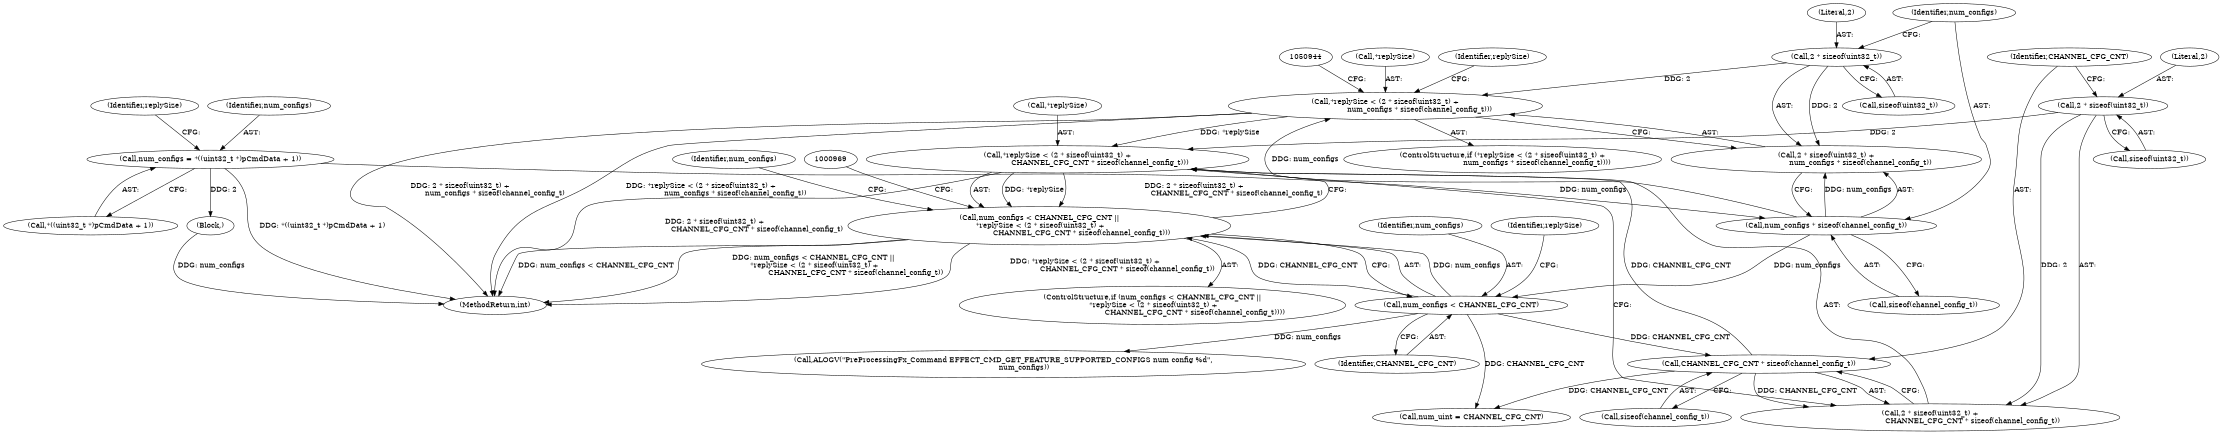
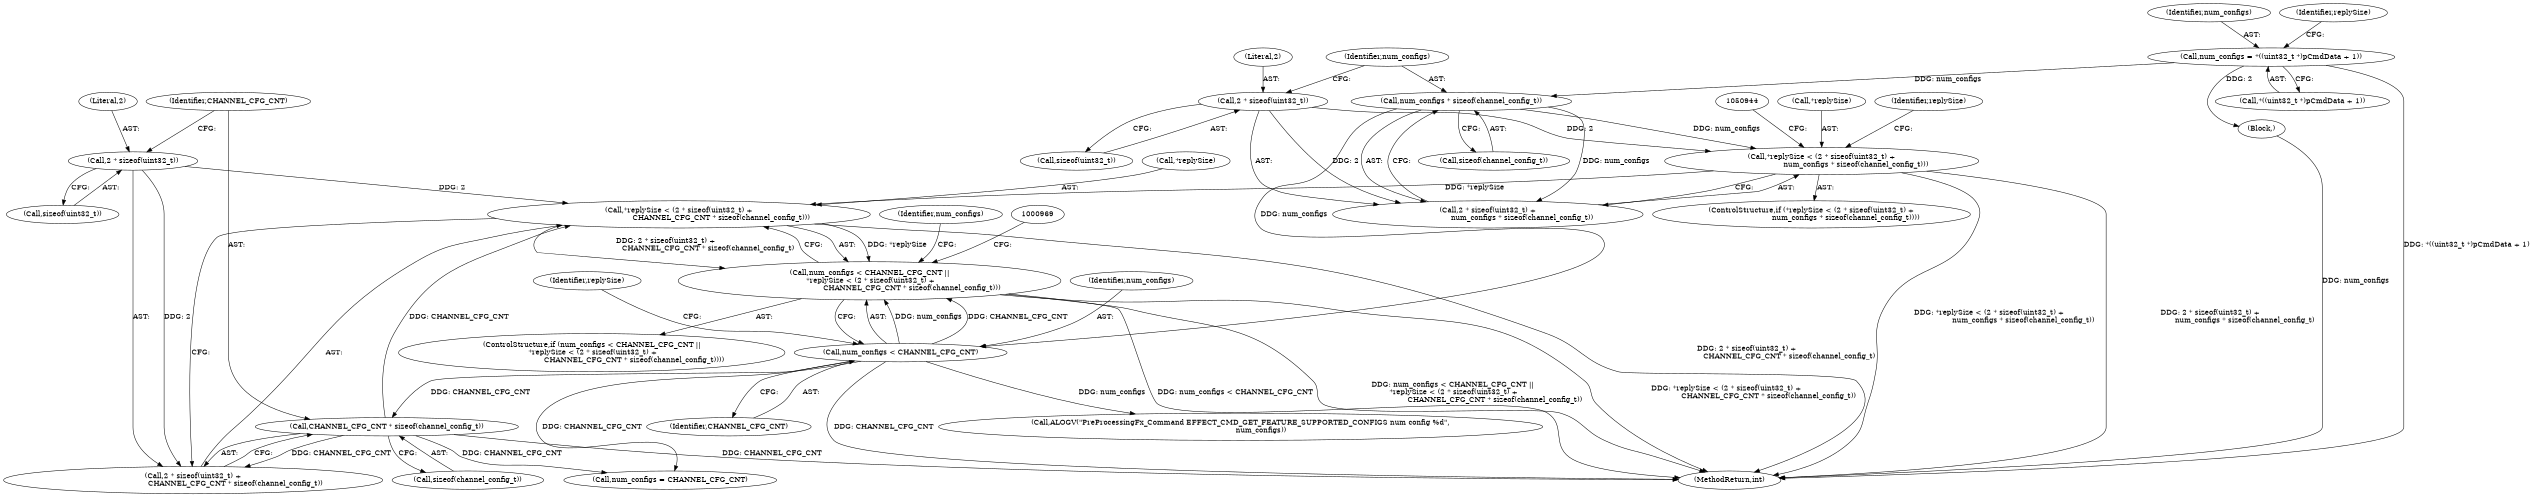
node "(Call,num_uint = CHANNEL_CFG_CNT)": label "(Call,num_uint = CHANNEL_CFG_CNT)" -> "(Call,num_configs = CHANNEL_CFG_CNT)"
edge "(Call,CHANNEL_CFG_CNT * sizeof(channel_config_t))" -> "(MethodReturn,int)": added, label "DDG: CHANNEL_CFG_CNT"
edge "(Call,num_configs < CHANNEL_CFG_CNT)" -> "(MethodReturn,int)": added, label "DDG: CHANNEL_CFG_CNT"
